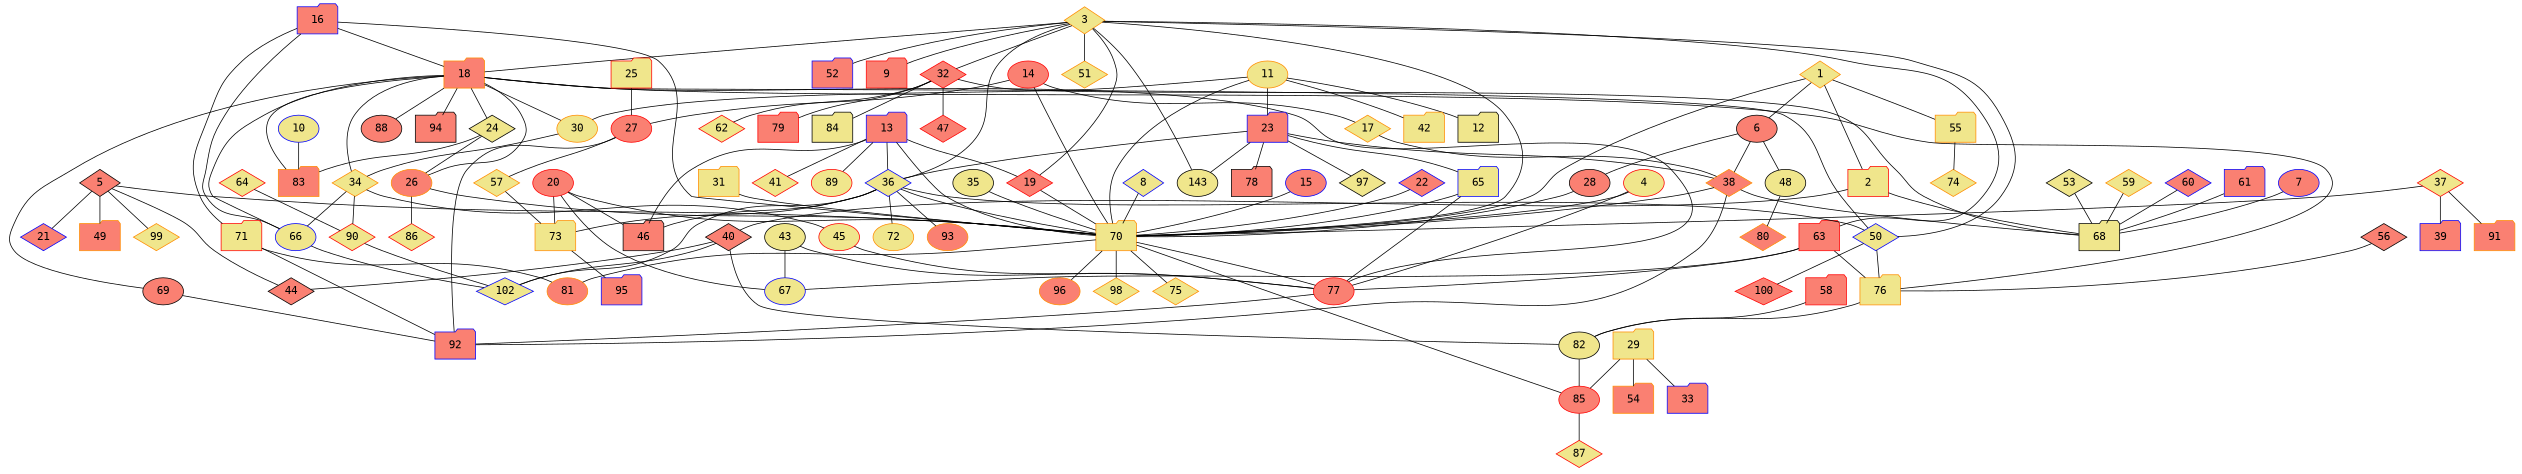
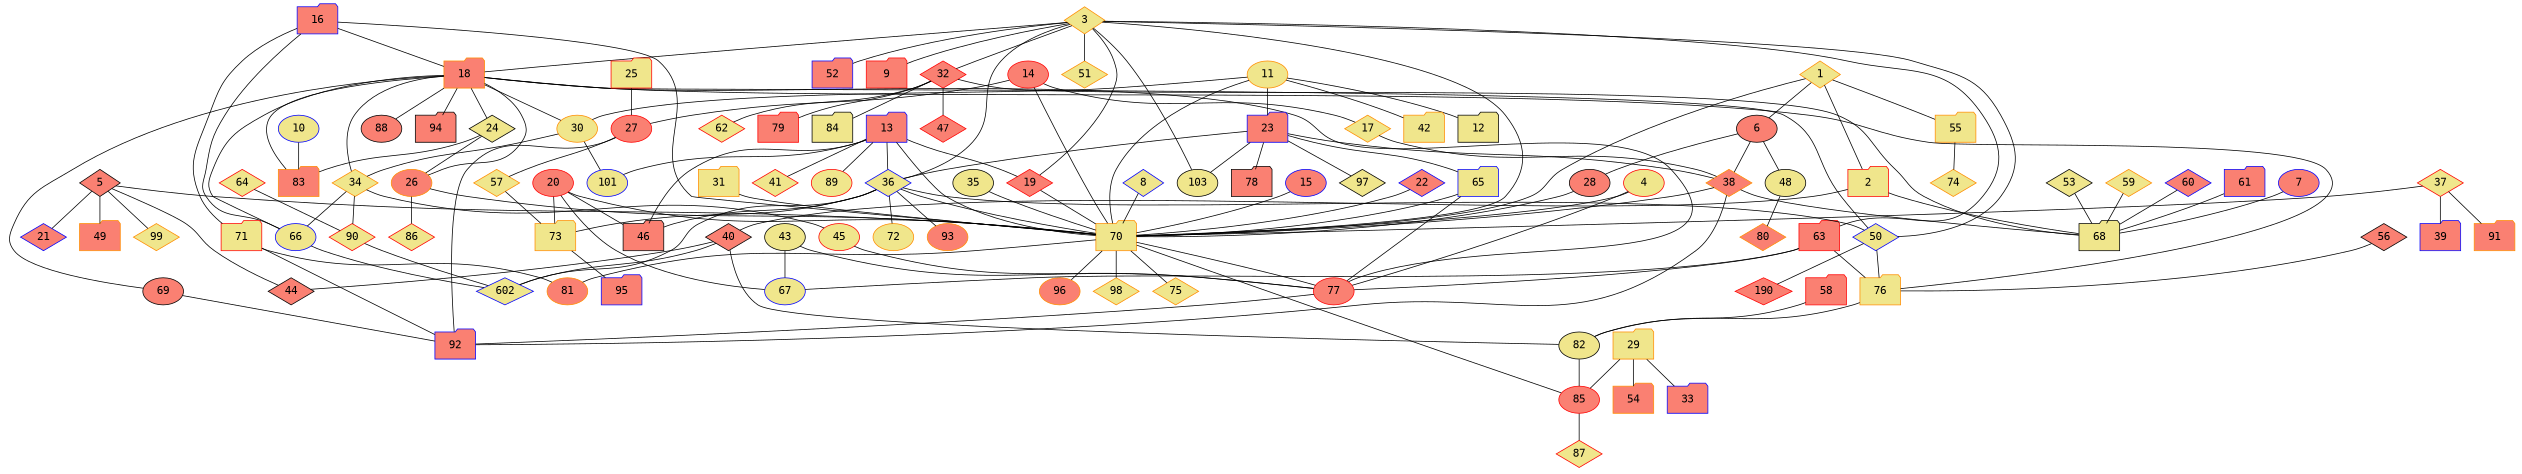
node "101": added
node "143": label "143" -> "103"
node "102": label "102" -> "602"
node "100": label "100" -> "190"
